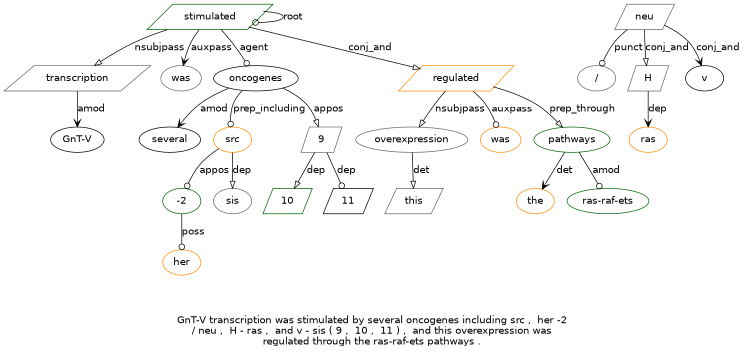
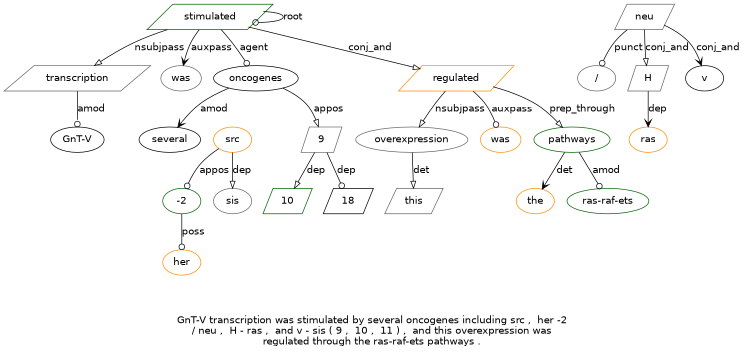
edge "transcription" -> "GnT-V": arrowhead vee -> odot
edge "oncogenes" -> "src": removed, label "prep_including"
node "11": label "11" -> "18"
